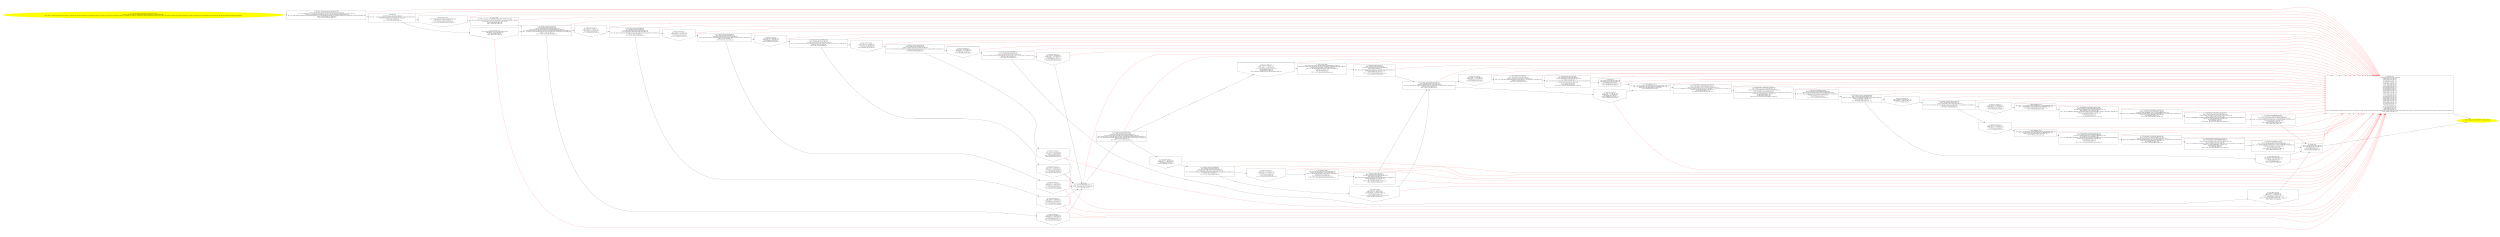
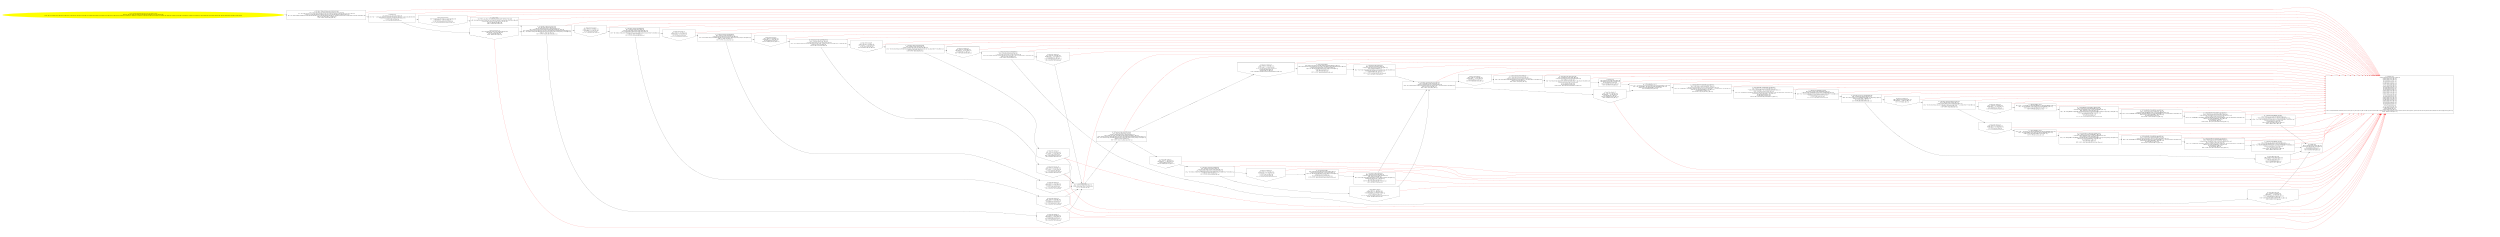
node "2: Exit String ResponseRenderPrintWriter.tryReplace(String)": removed
